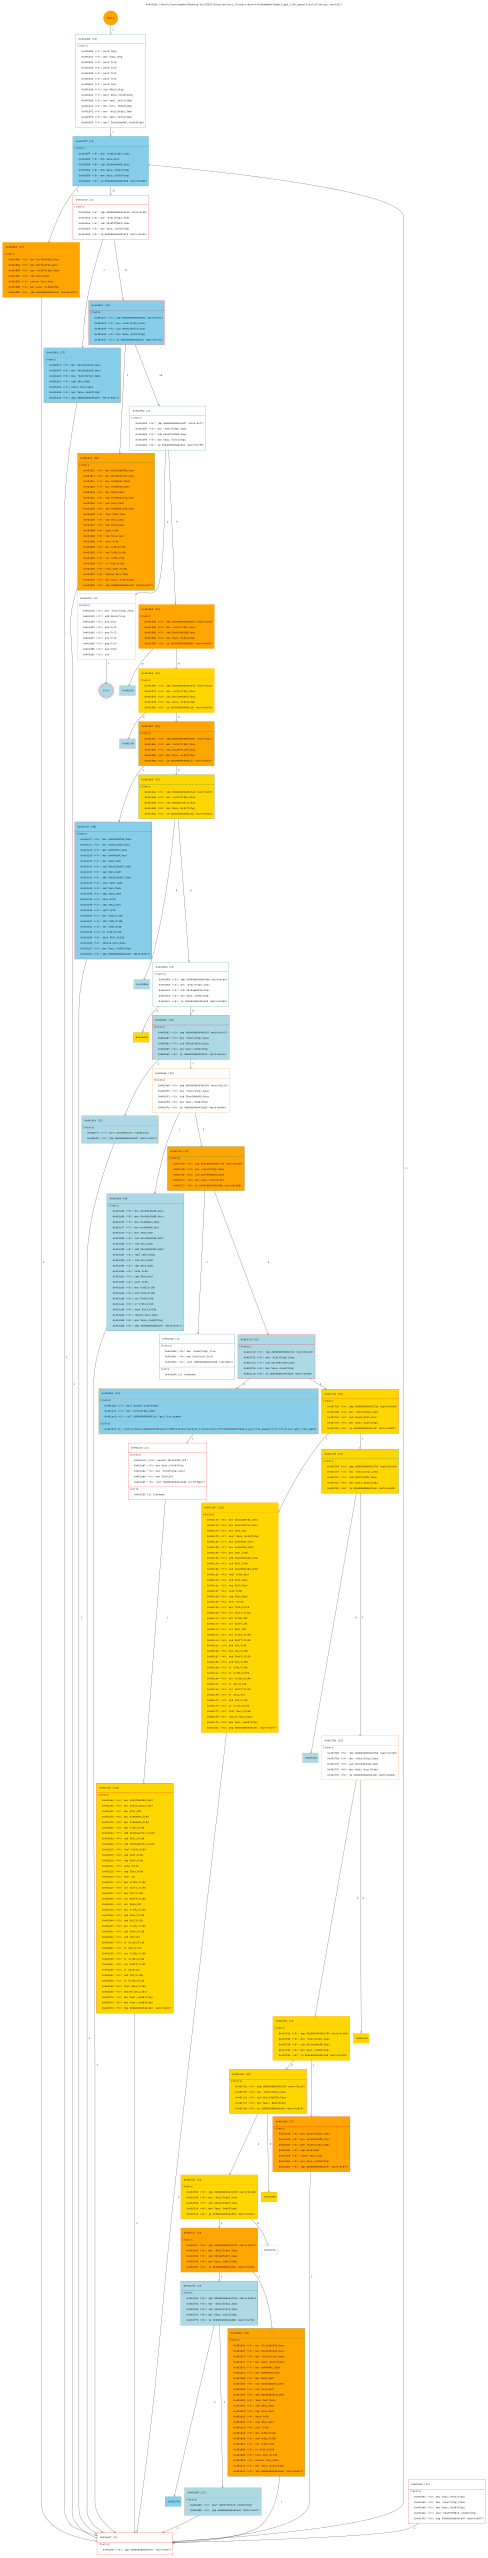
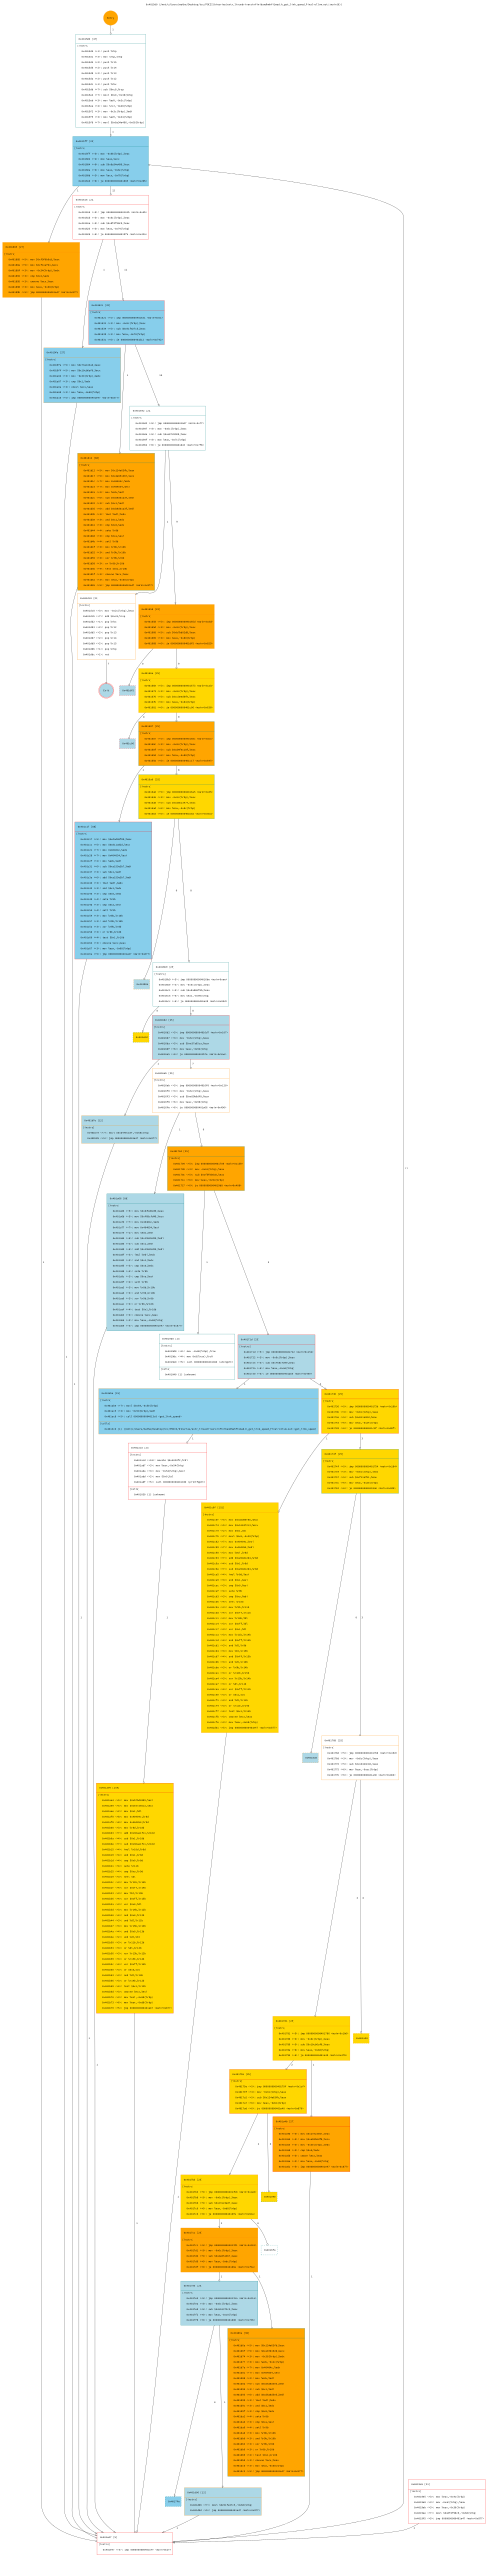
edge "0x401d6a [94]" -> "0x401e47 [5]": removed, label "1"
